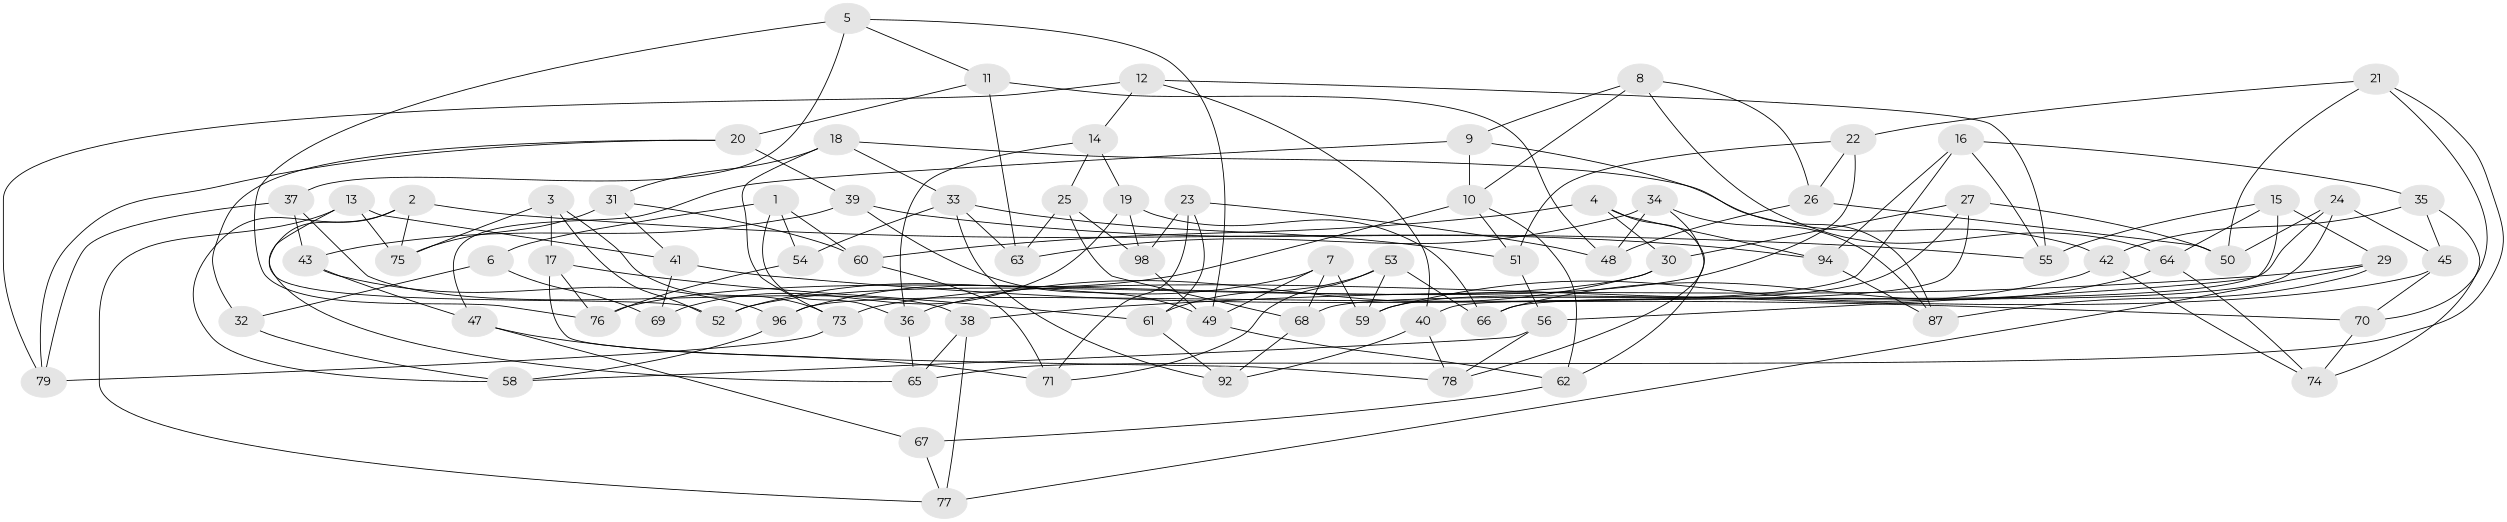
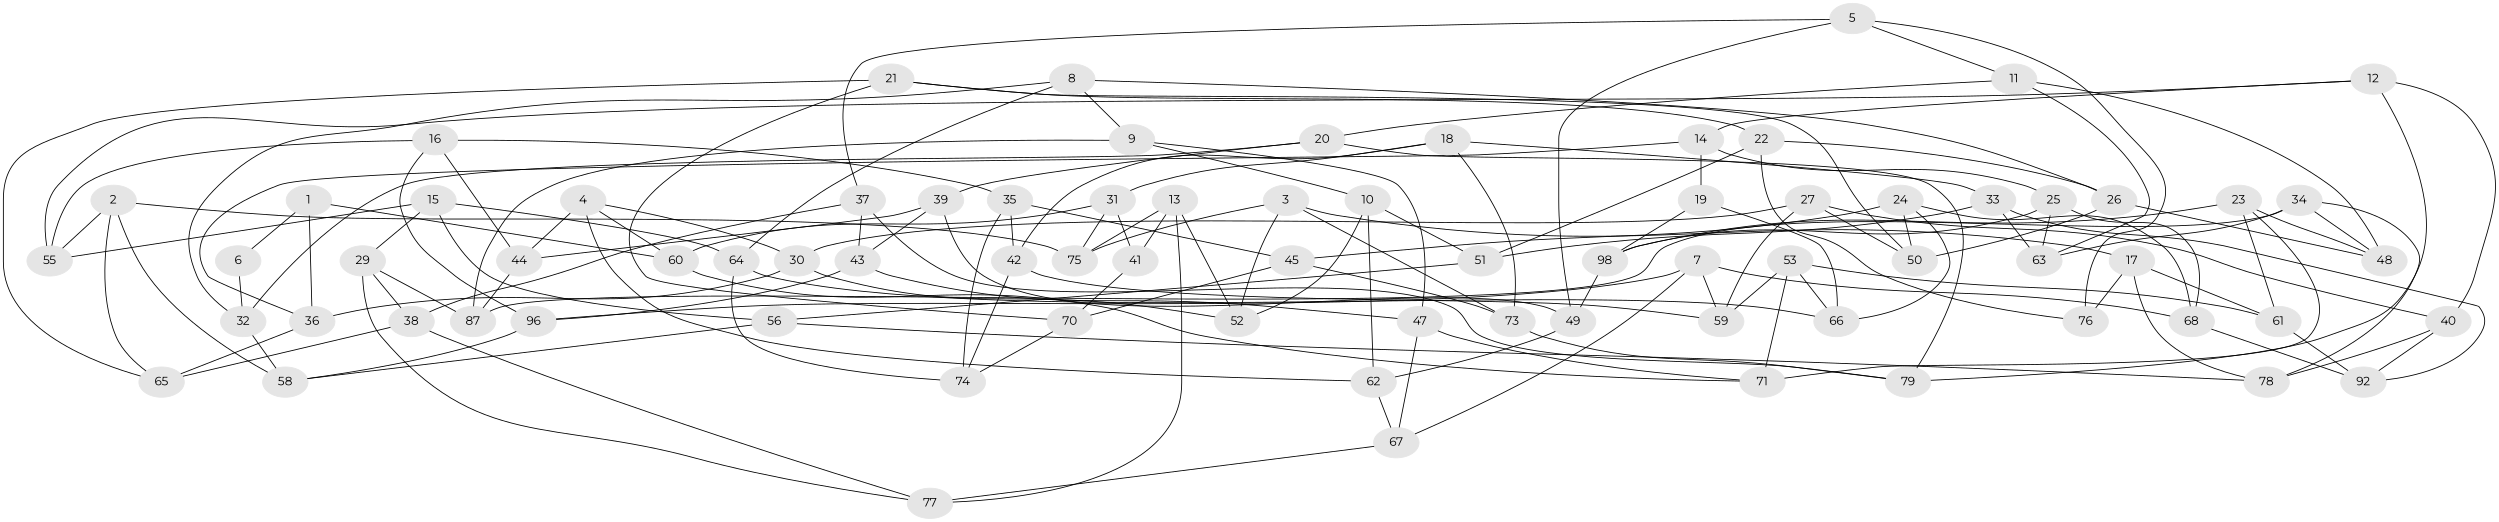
edge "8" -- "10": now "8" -- "32"
node "54": removed
node "94": label "94" -> "44"
edge "7" -- "49": now "7" -- "67"
node "69": removed
